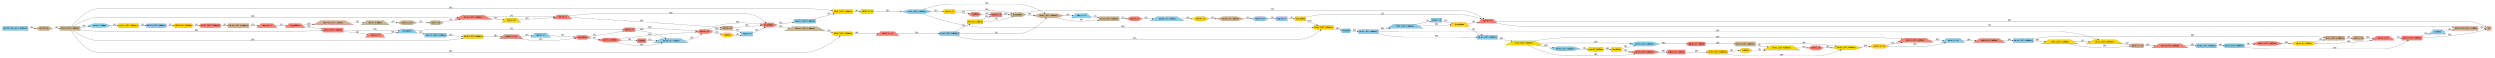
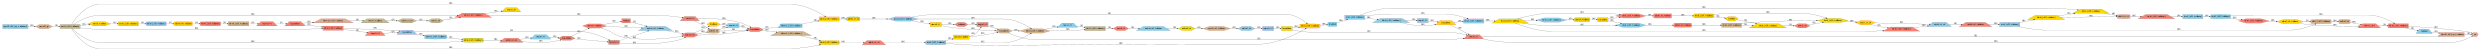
edge "cmp x1 , x0" -> "cset w0 , cc": removed, label "CFG"
node "mov x0 , # address": fillcolor skyblue -> gold
